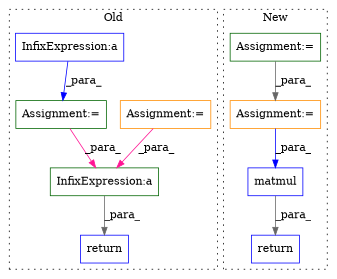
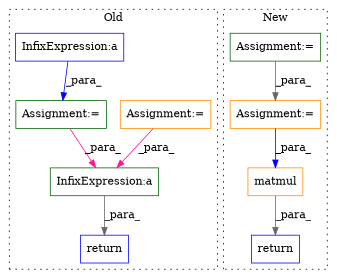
node "matmul": color blue -> darkorange
